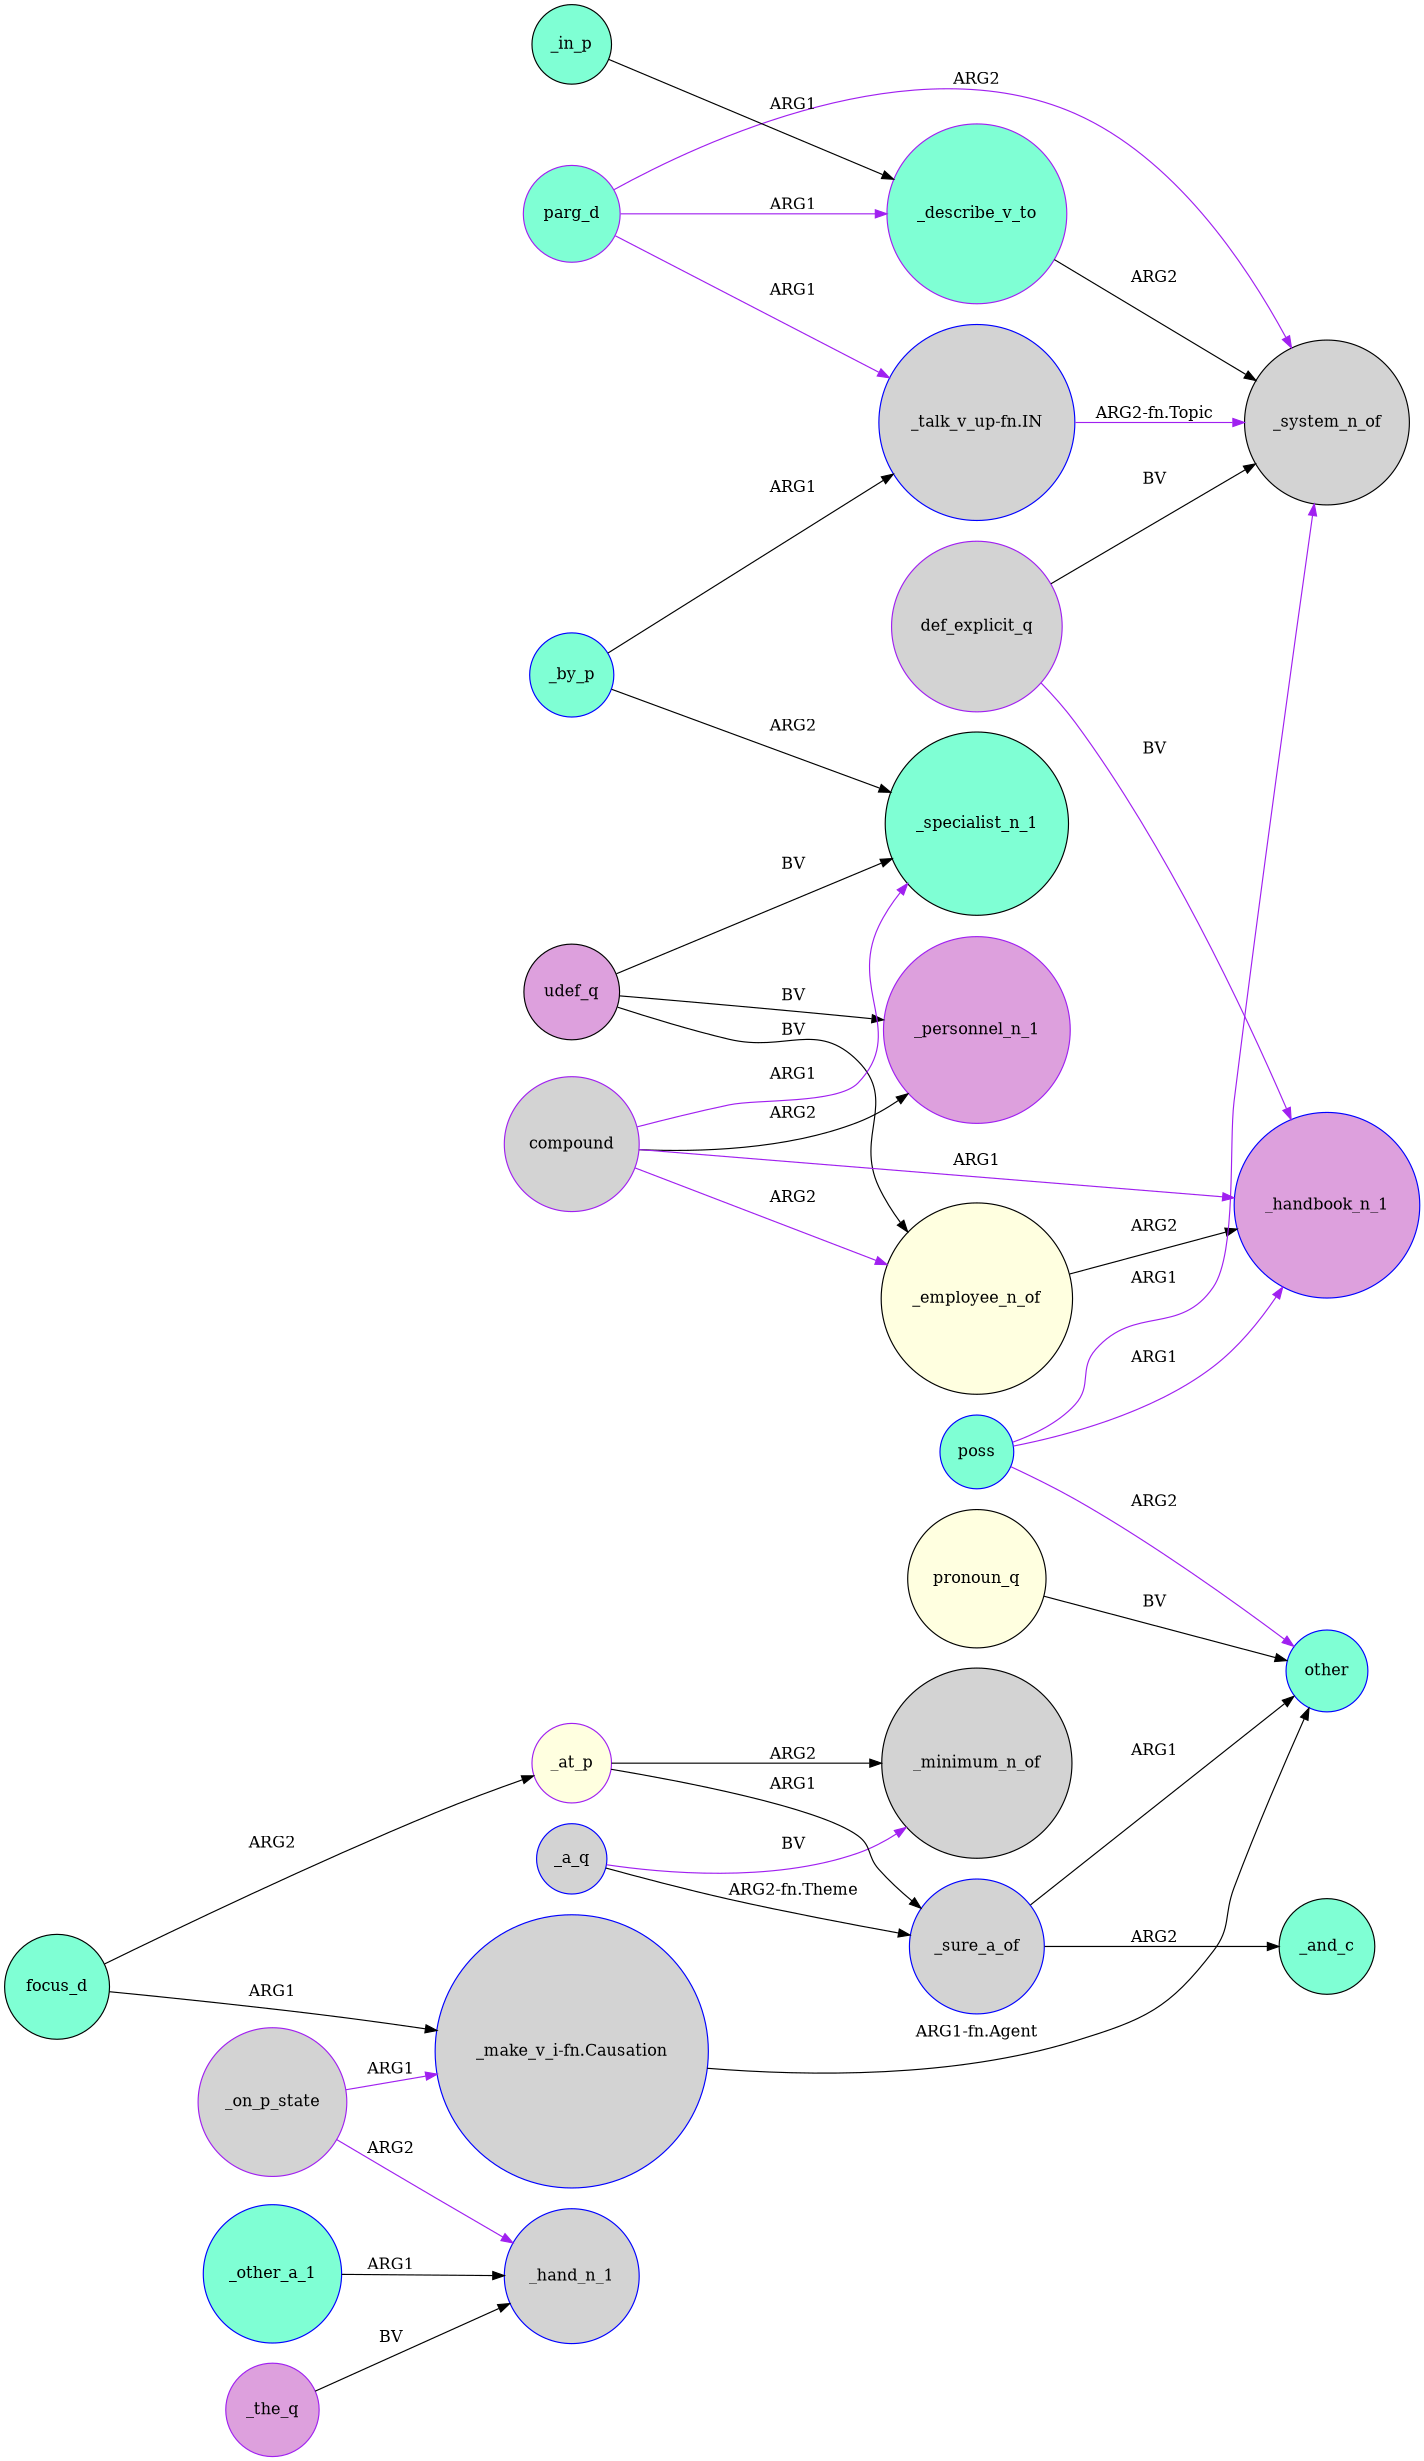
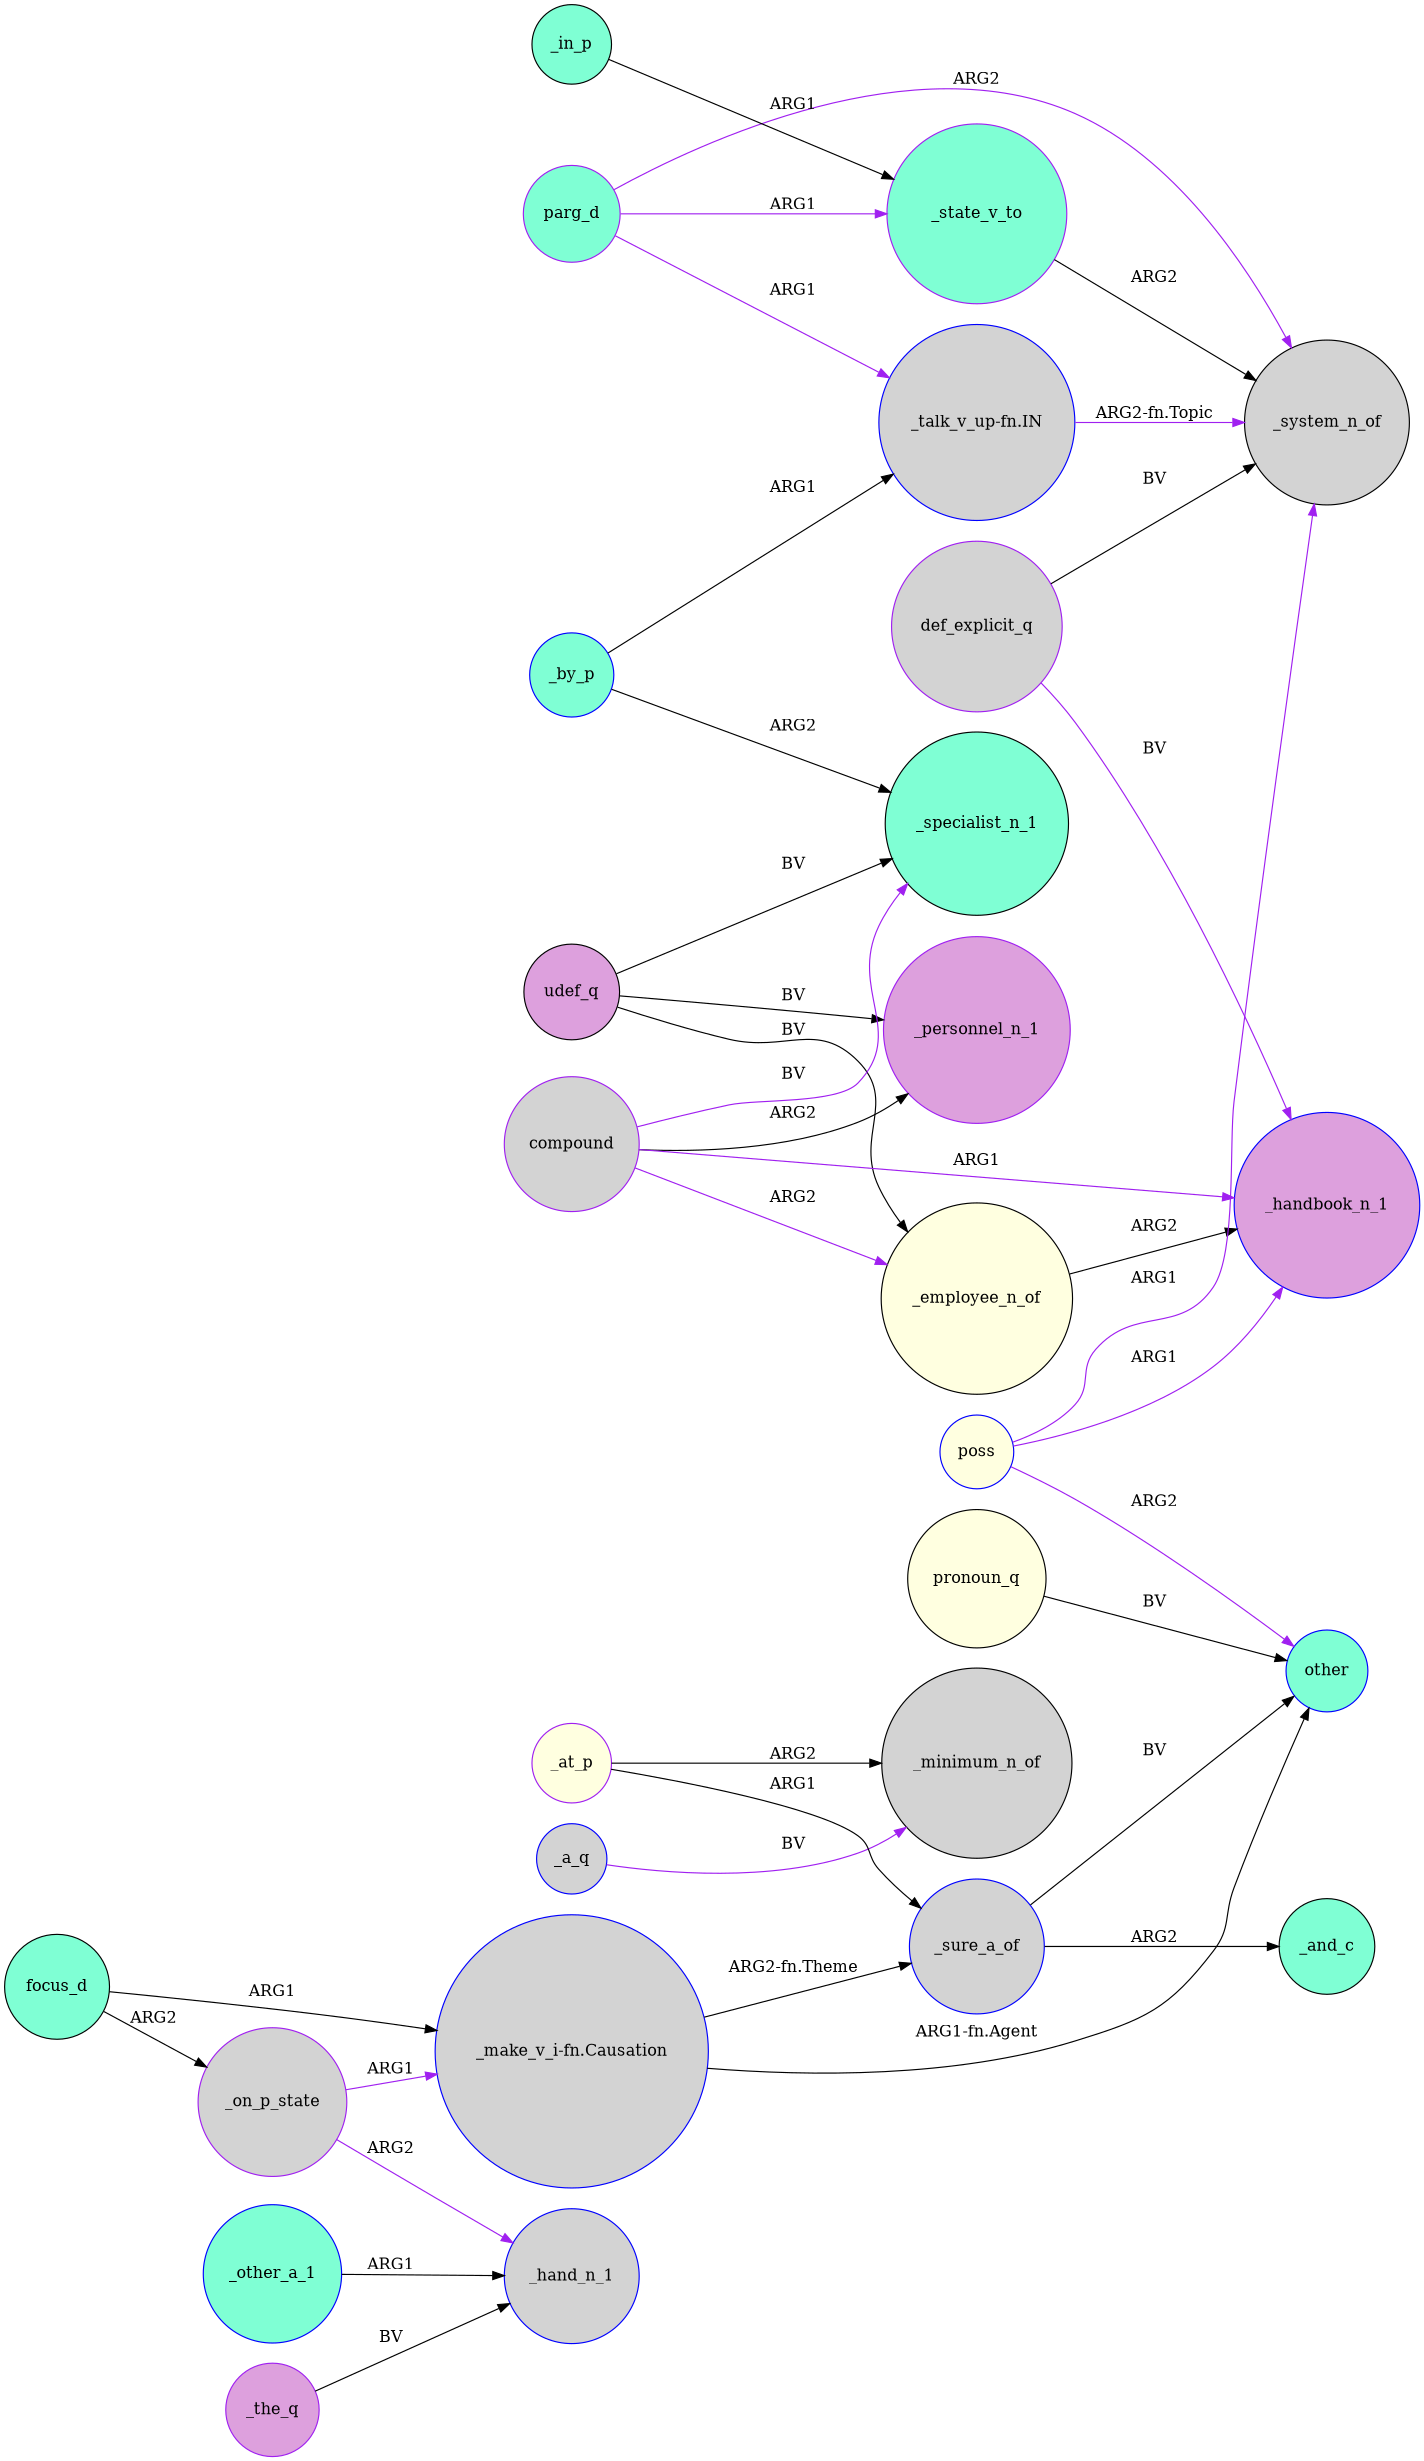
node "_describe_v_to": label "_describe_v_to" -> "_state_v_to"
edge "compound" -> "_specialist_n_1": label "ARG1" -> "BV"
node "poss": fillcolor aquamarine -> lightyellow
edge "_sure_a_of" -> "other": label "ARG1" -> "BV"
edge "focus_d" -> "_at_p": now "focus_d" -> "_on_p_state"
edge "_a_q" -> "_sure_a_of": now "_make_v_i-fn.Causation" -> "_sure_a_of"
